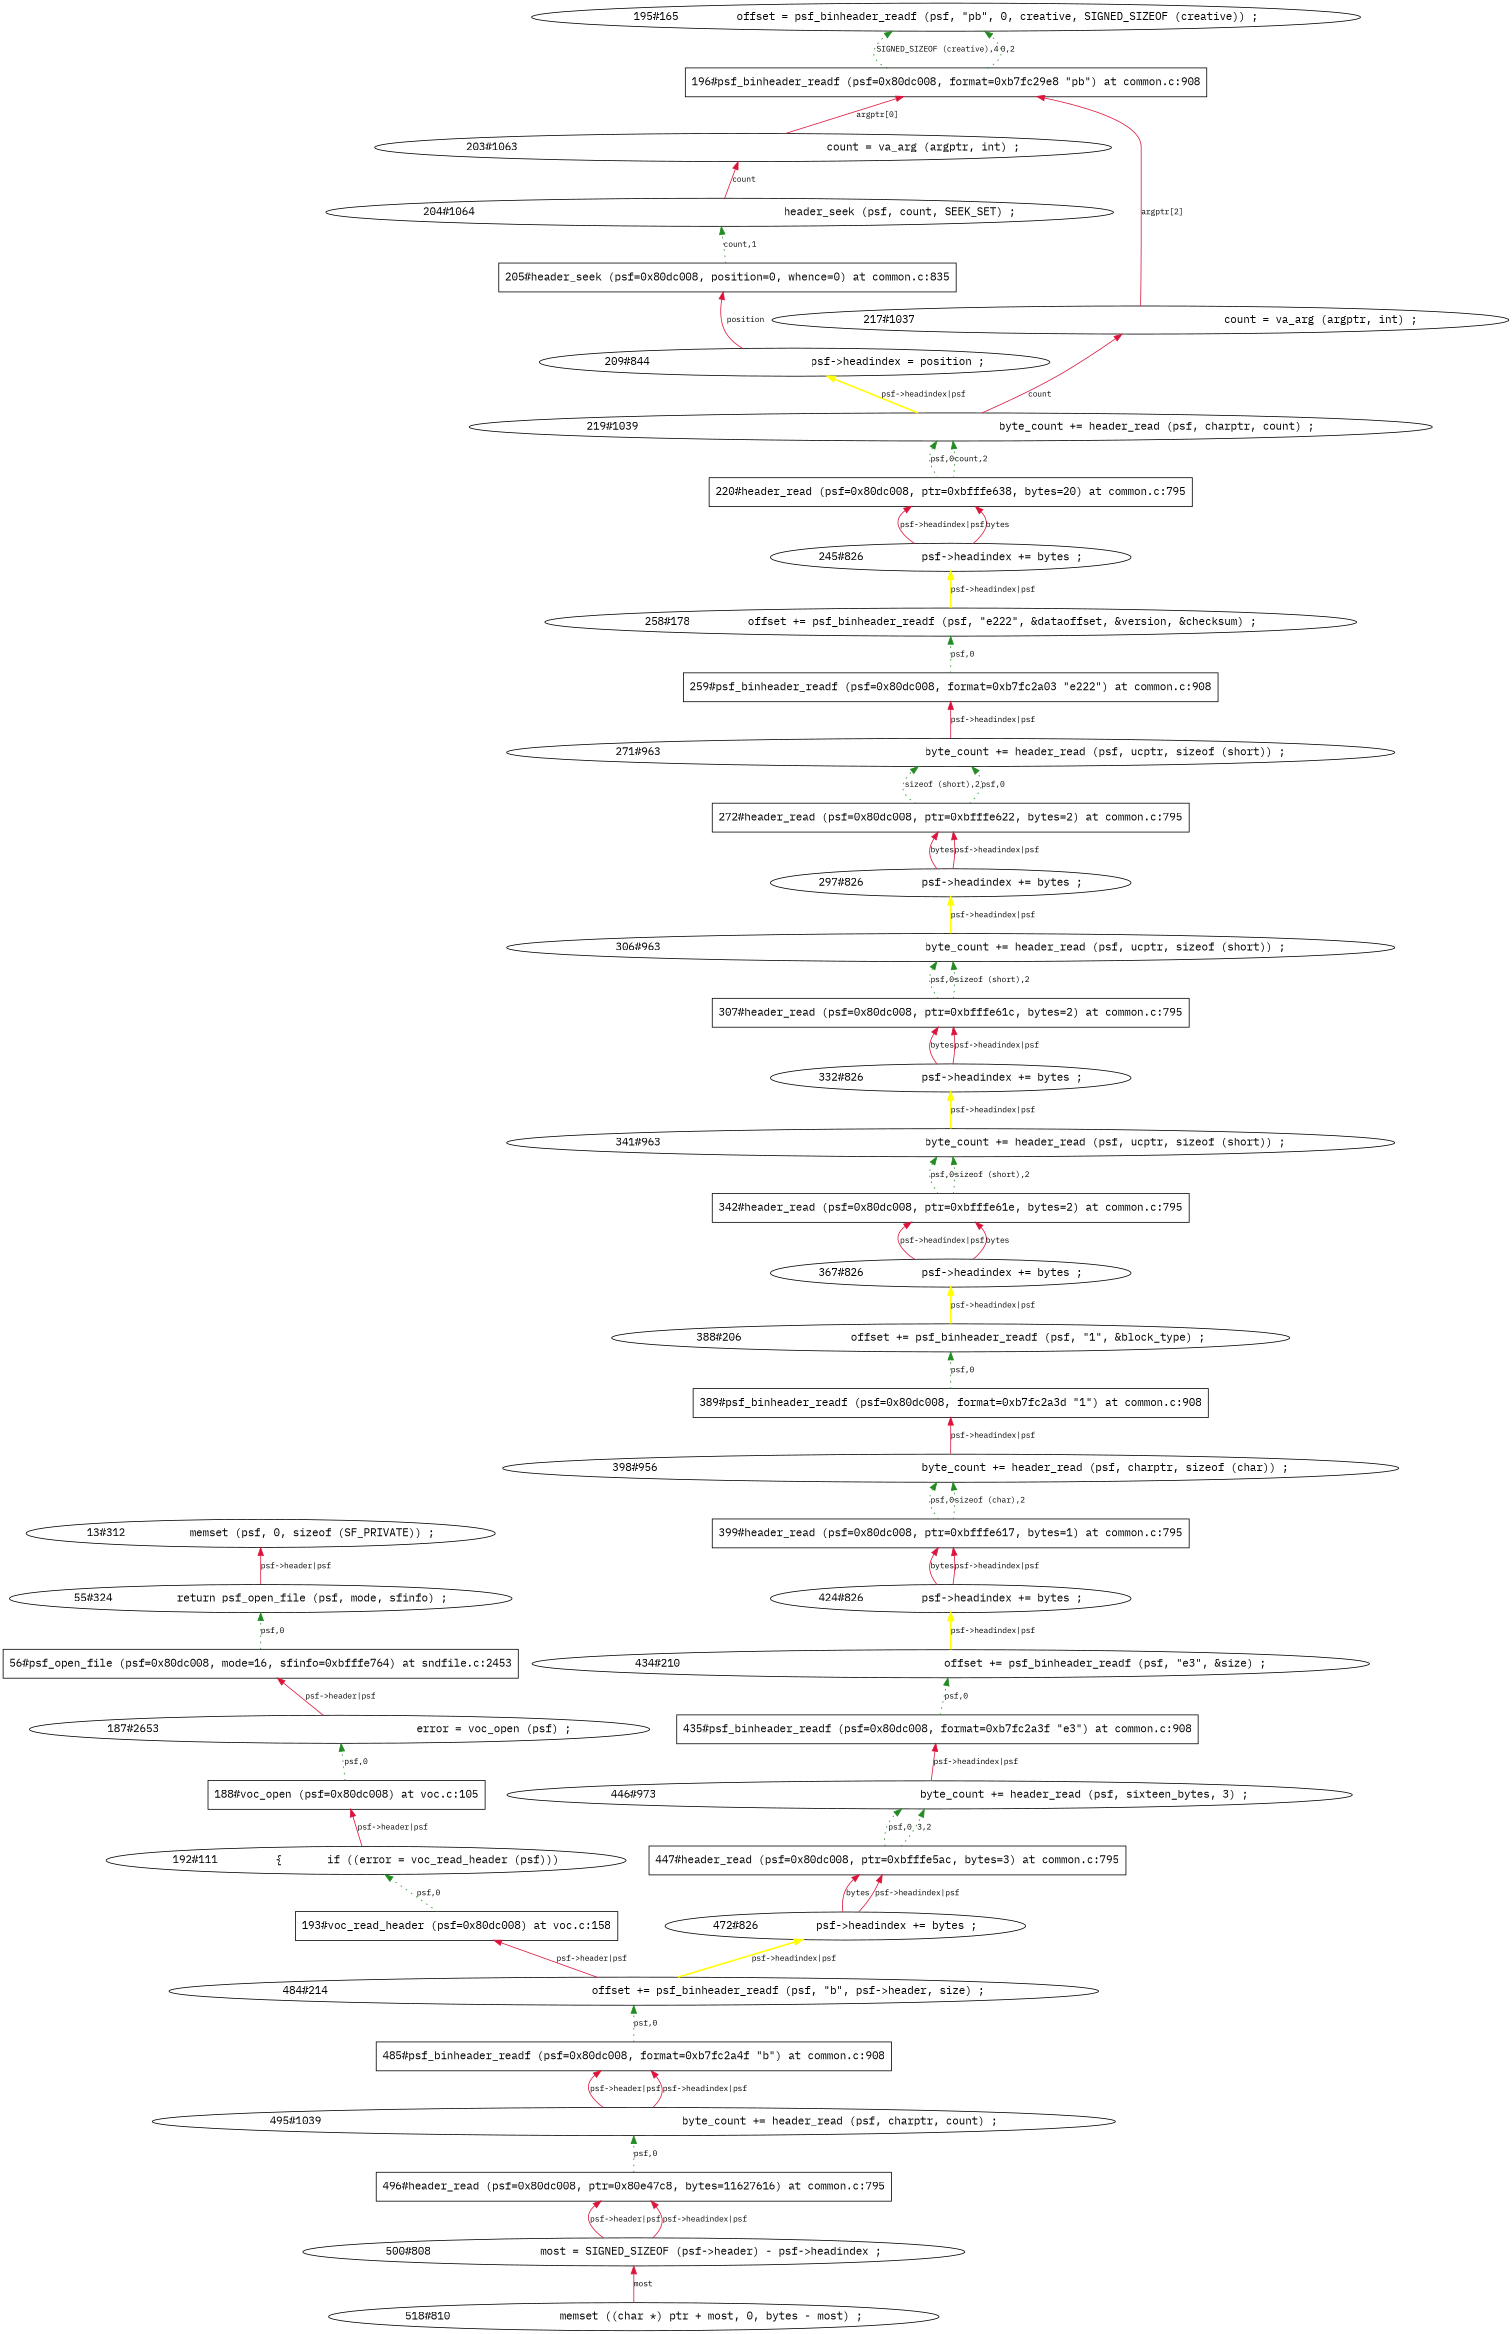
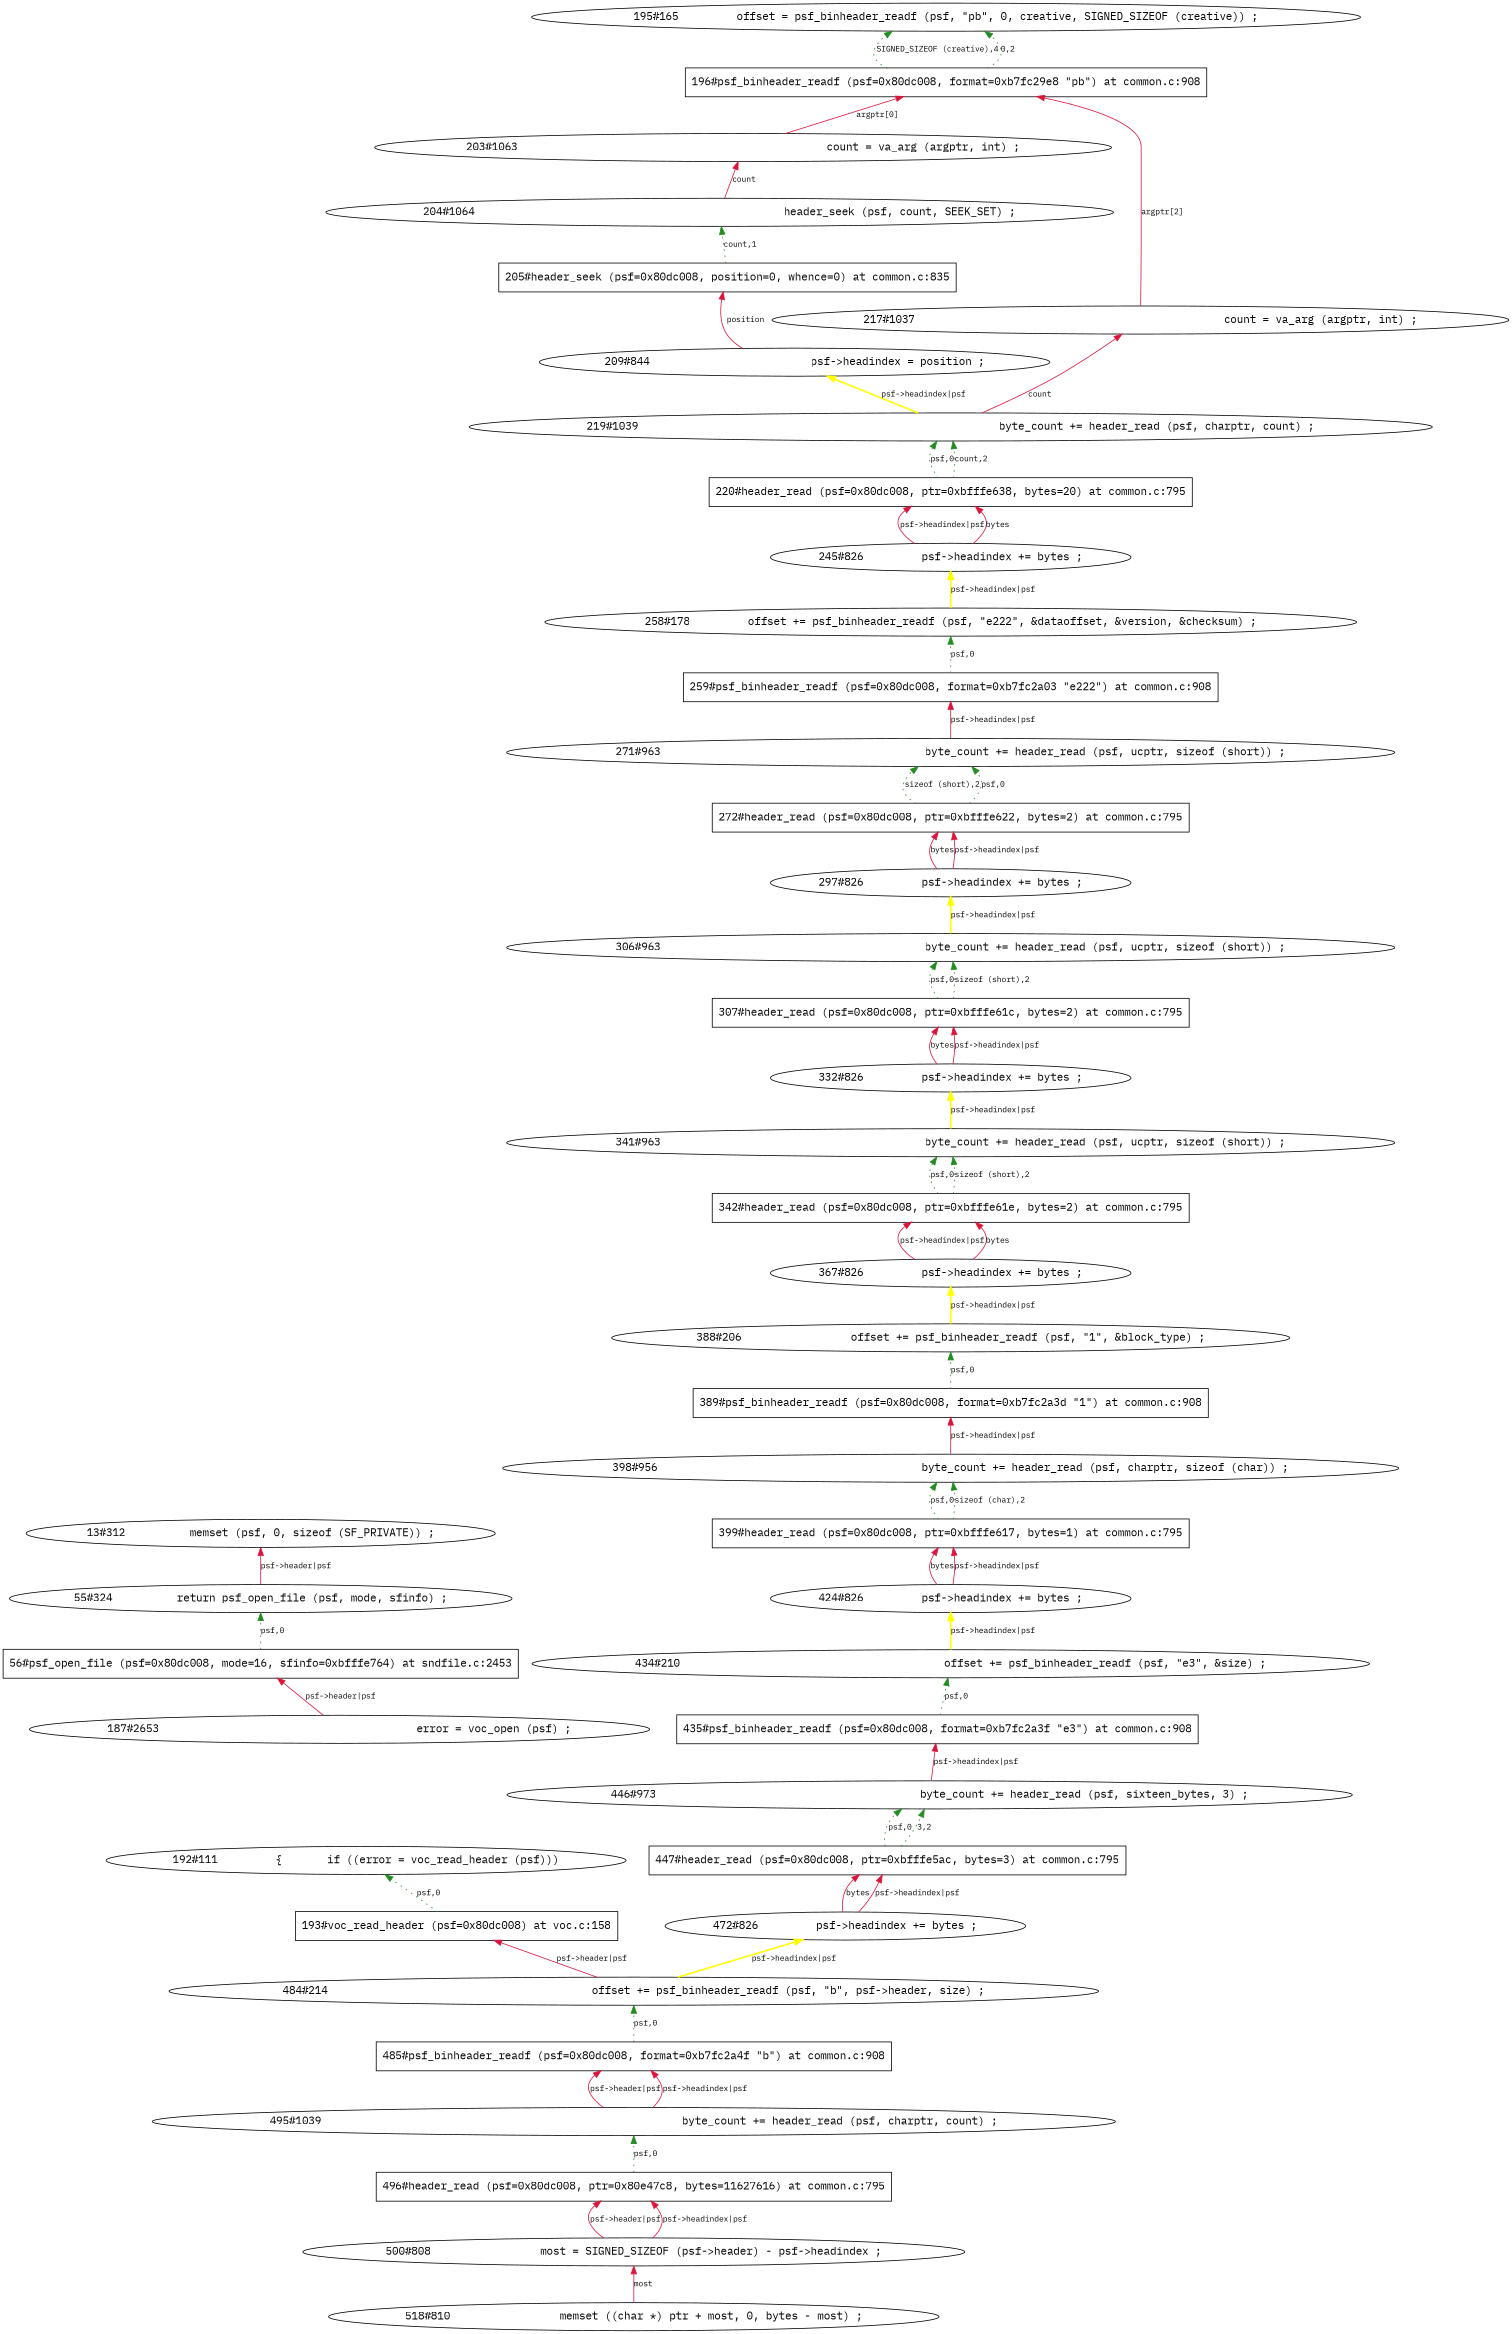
node "188#voc_open (psf=0x80dc008) at voc.c:105": removed
